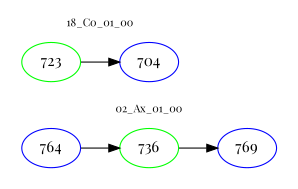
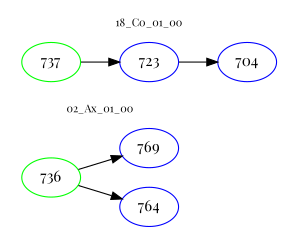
node "737": added
node "723": color green -> blue
edge "764" -> "736": reversed
